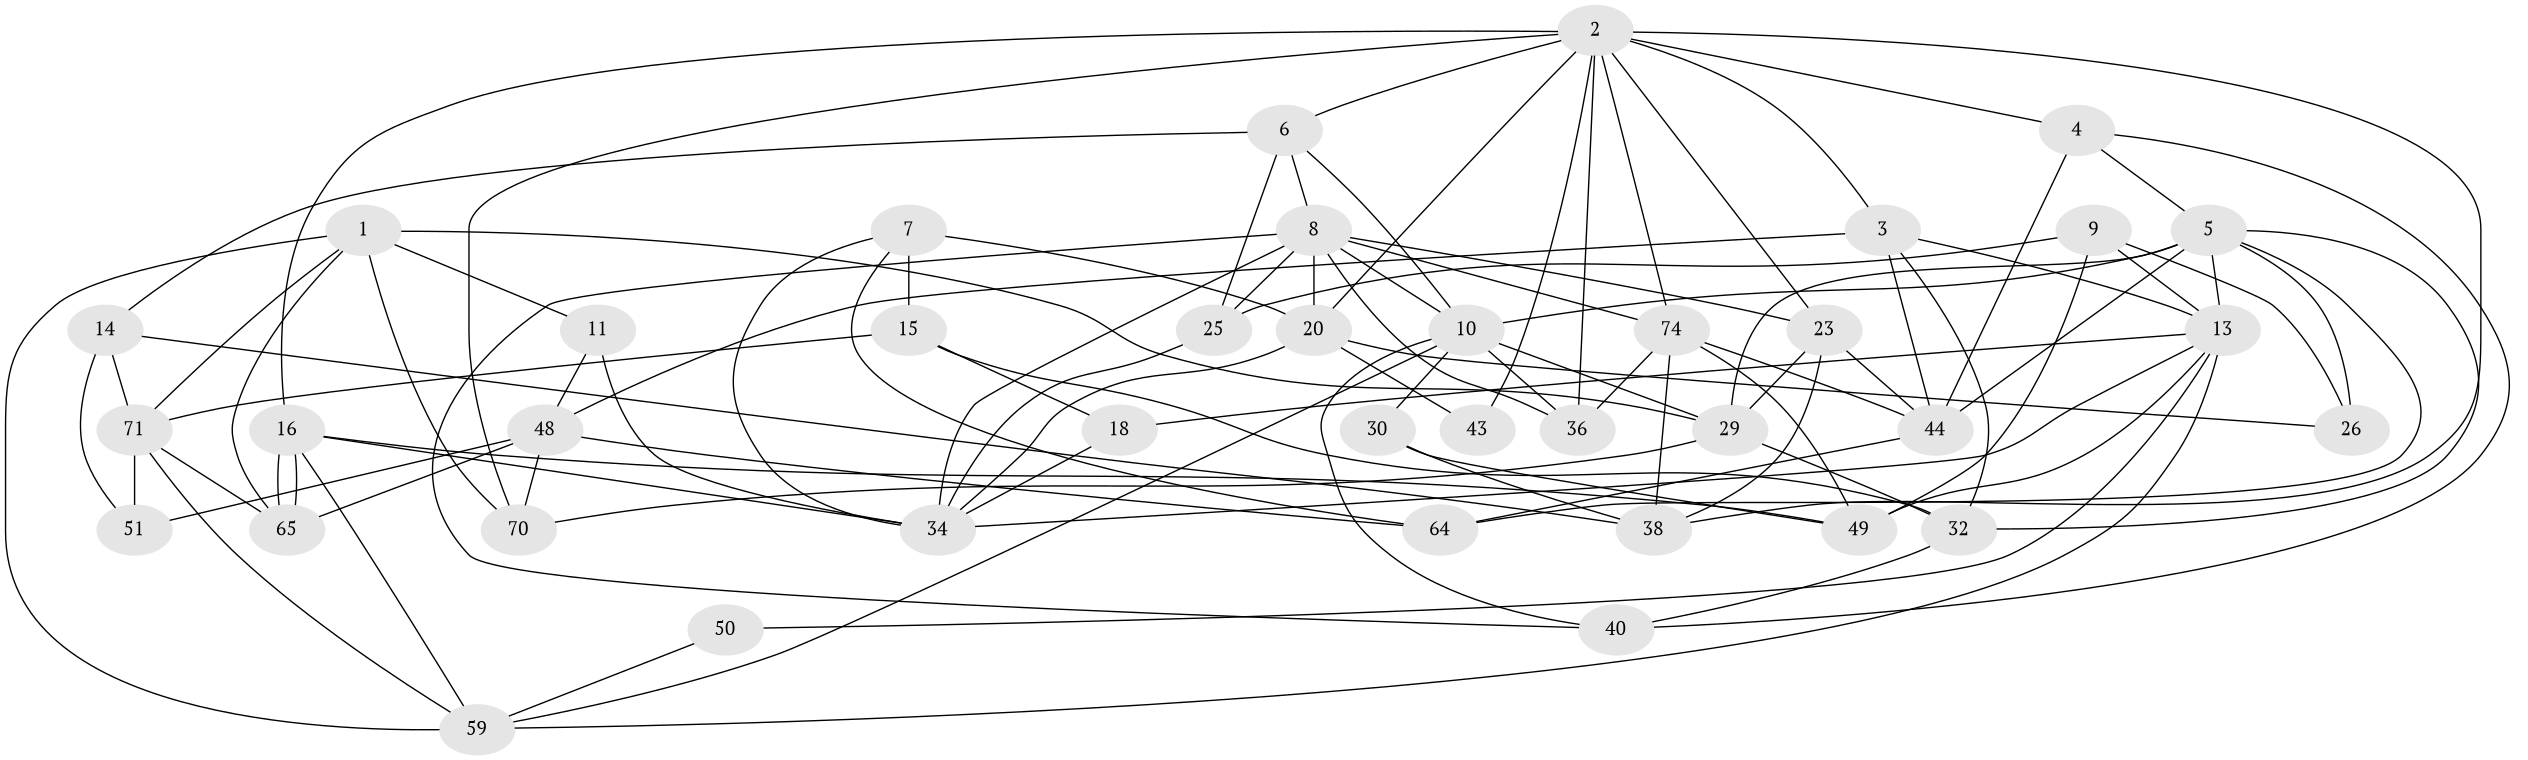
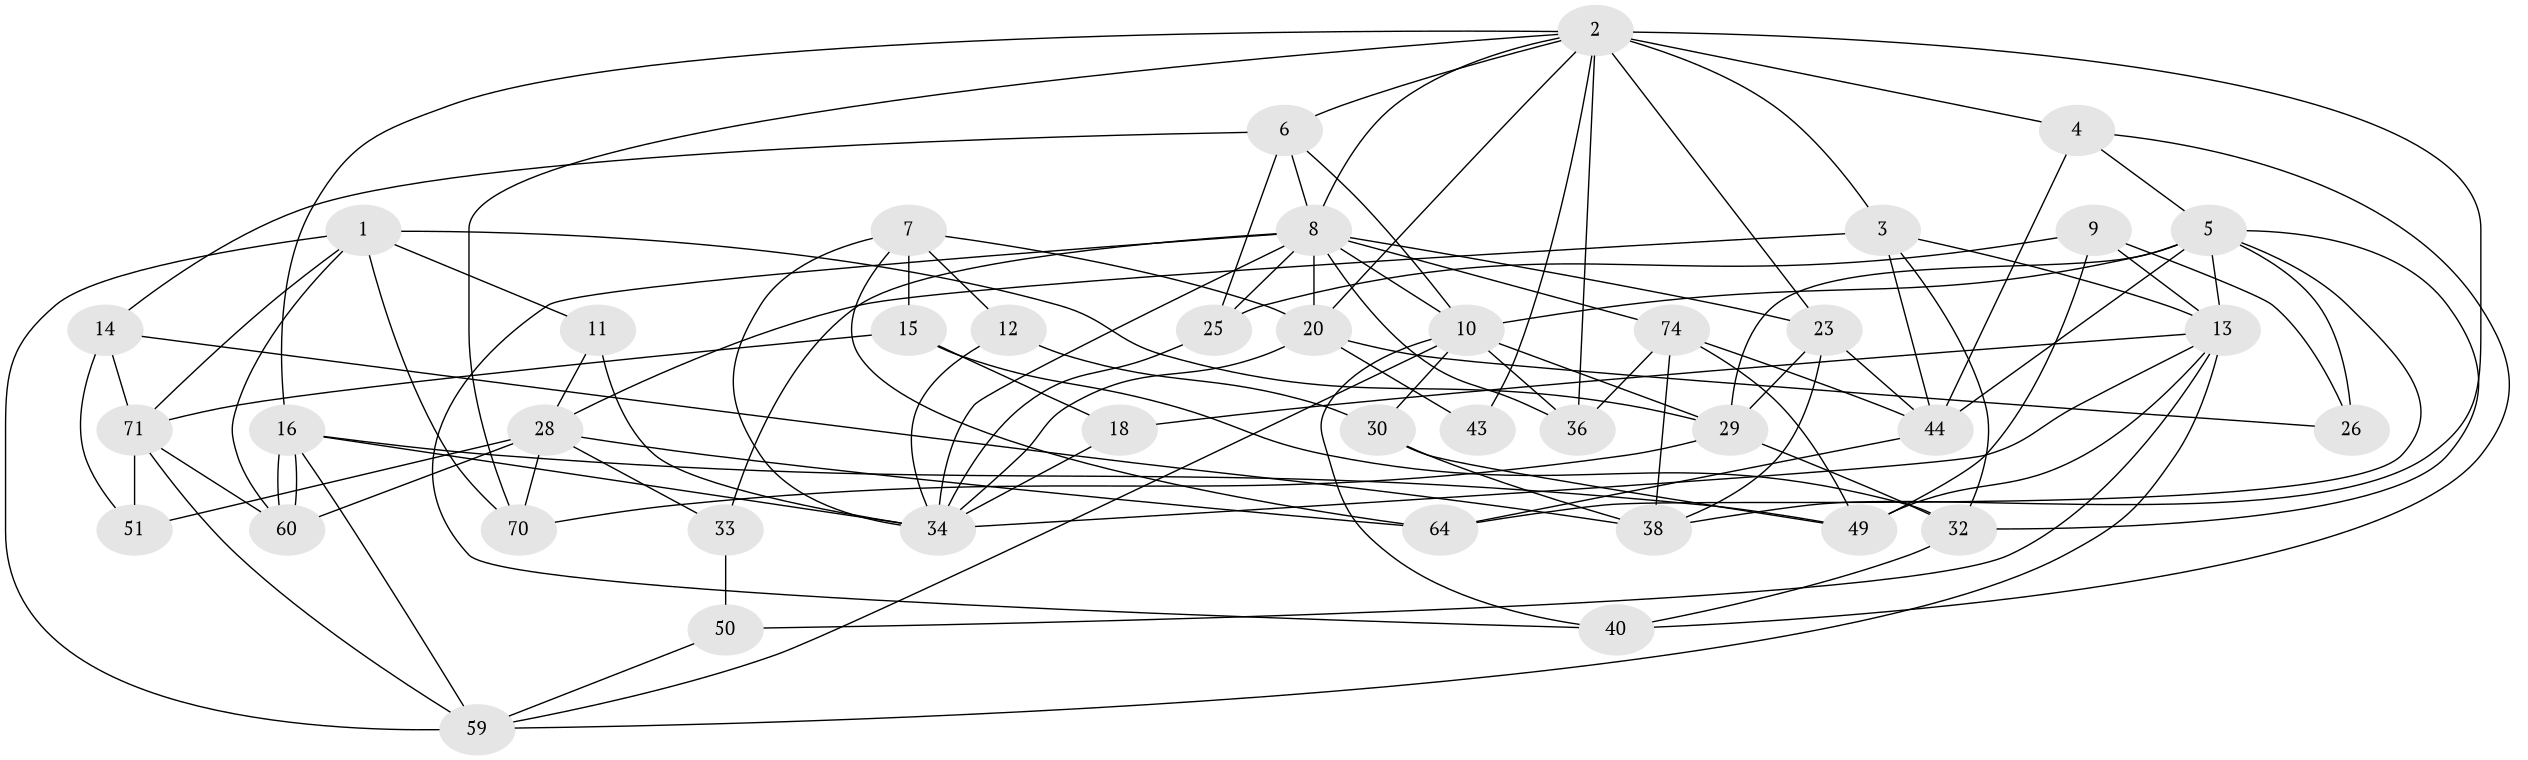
edge "2" -- "74": now "2" -- "8"
node "12": added
node "48": label "48" -> "28"
node "65": label "65" -> "60"
node "33": added
